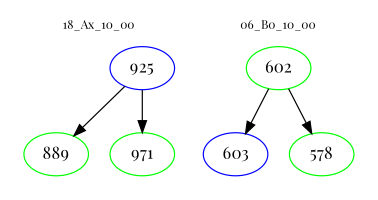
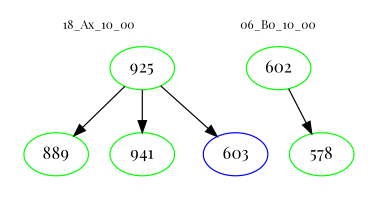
node "925": color blue -> green
edge "602" -> "603": now "925" -> "603"
node "971": label "971" -> "941"
